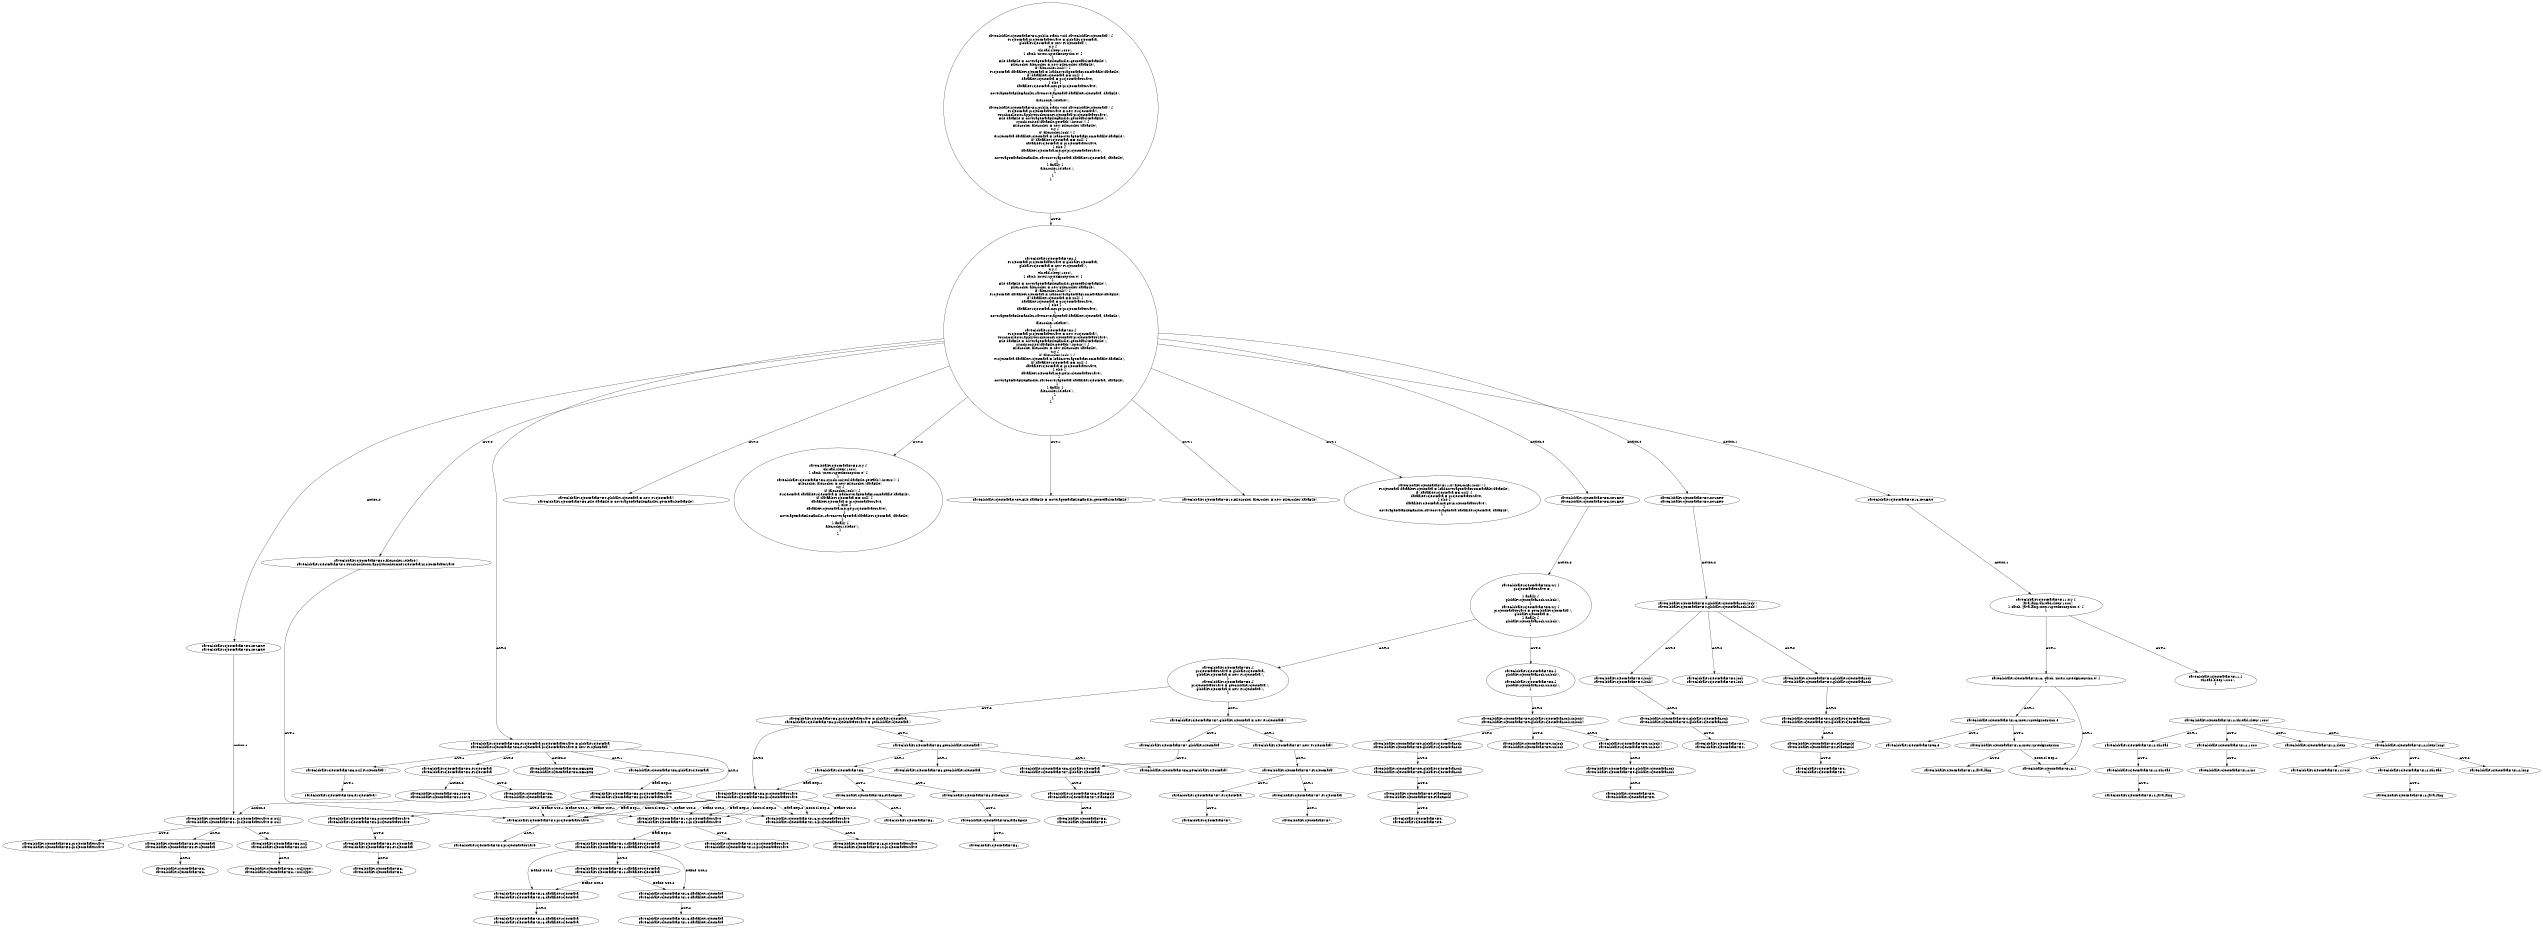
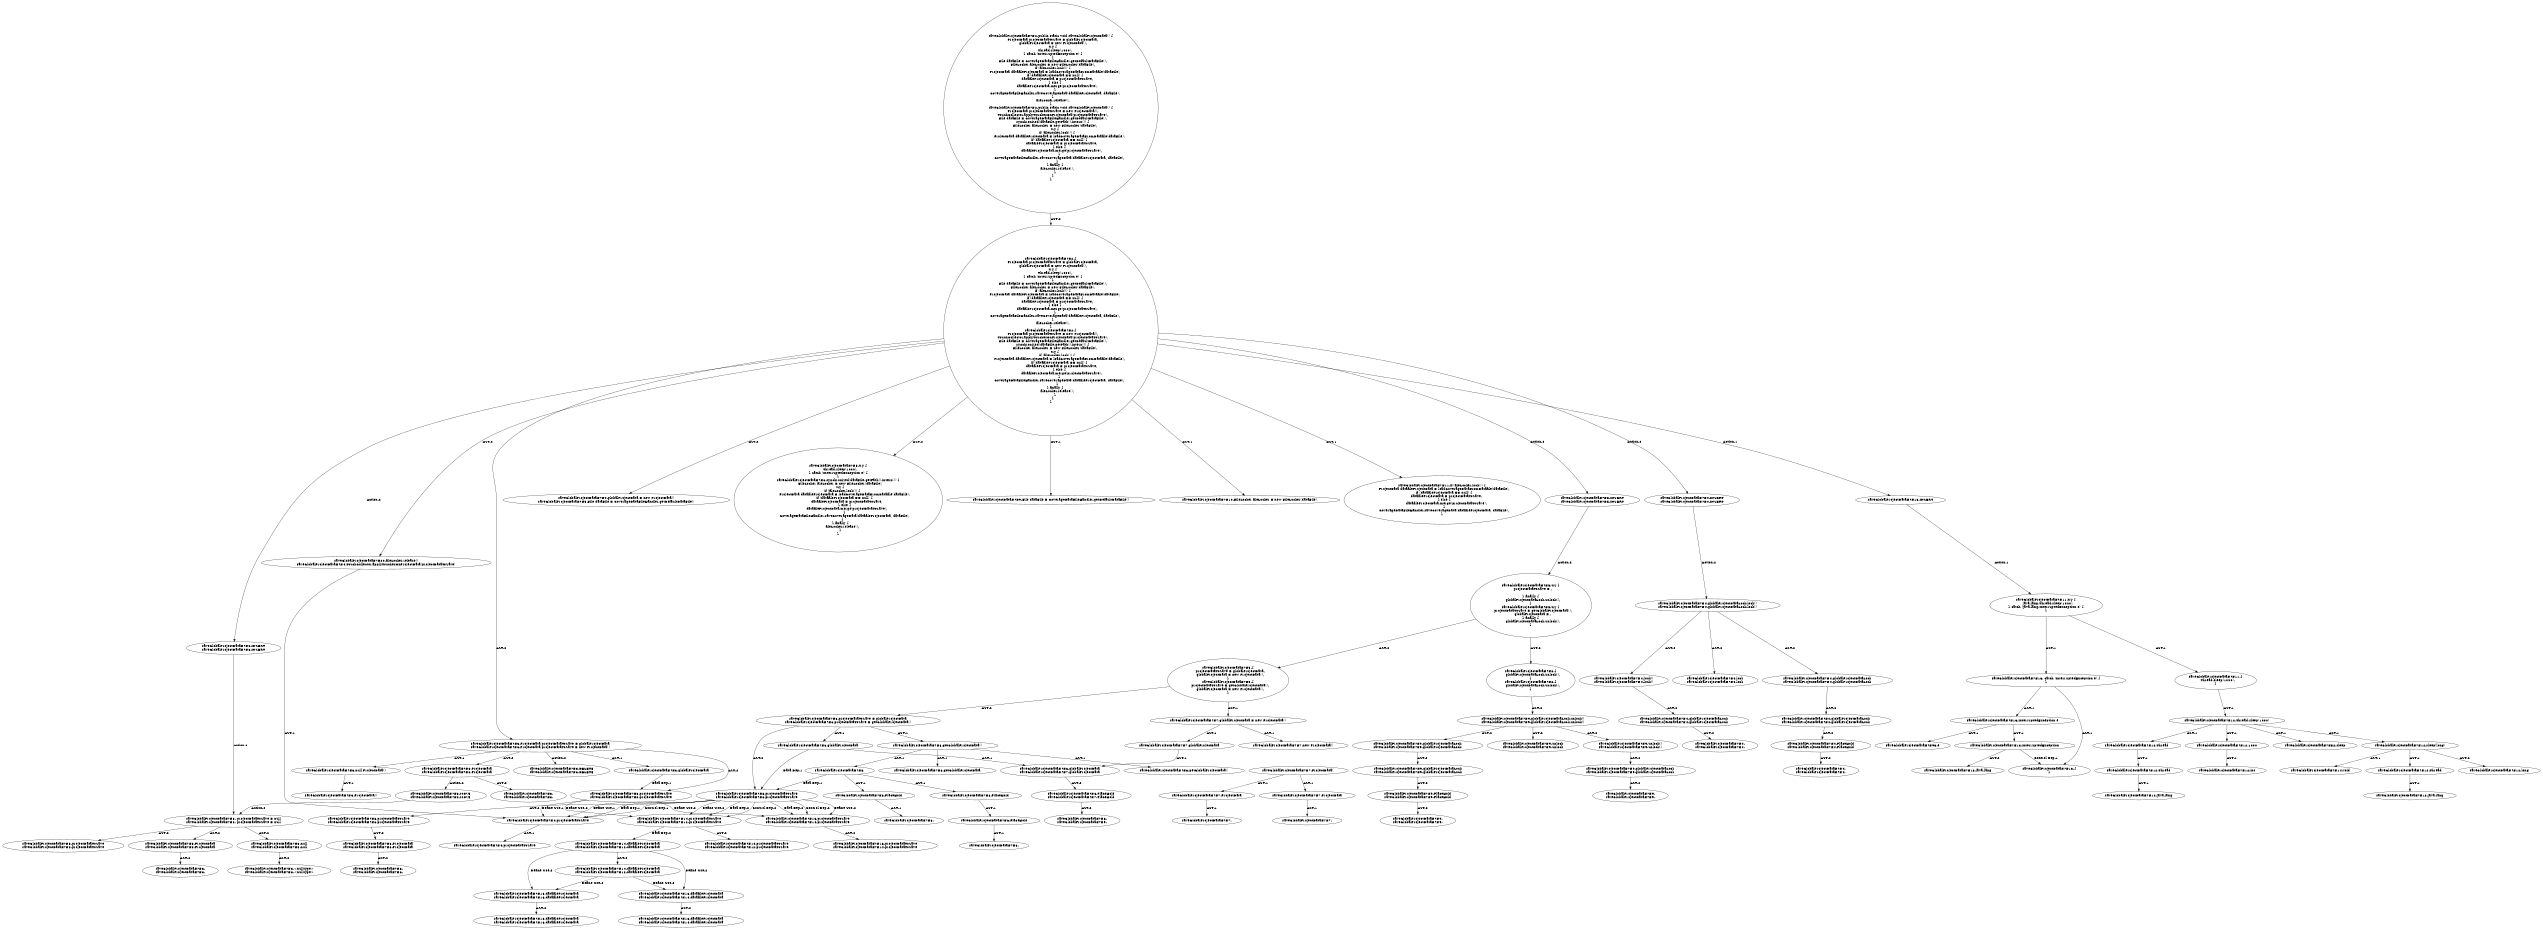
edge "saveGlobalProjectData#?#11:{ Thread.sleep(1000); }" -> "saveGlobalProjectData#?#12:Thread.sleep(1000)": added, label "AST:1"
node "saveGlobalProjectData#?#6:globalProjectData": added
node "saveGlobalProjectData#?#12:sleep": label "saveGlobalProjectData#?#12:sleep" -> "saveGlobalProjectData#?#52:sleep"
edge "saveGlobalProjectData#?#7:new ProjectData()" -> "saveGlobalProjectData#?#7:ProjectData()": removed, label "AST:1"
